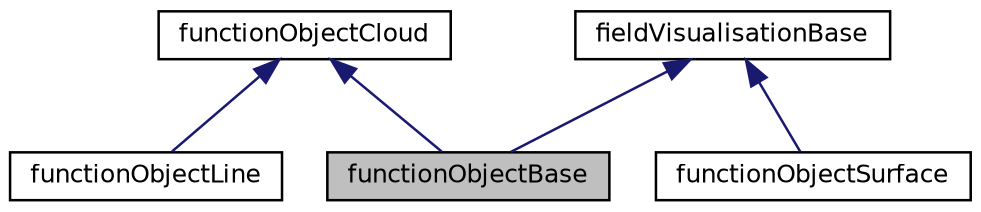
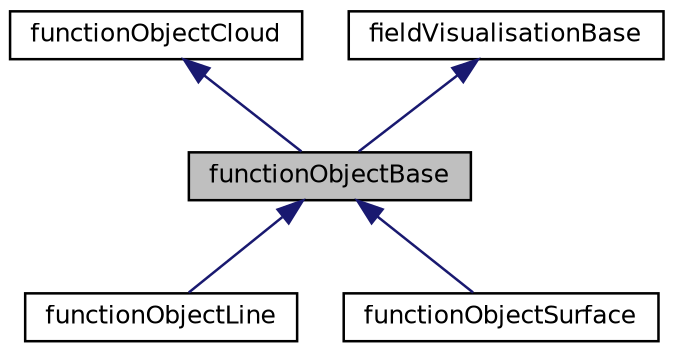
edge "functionObjectLine" -> "functionObjectCloud": now "functionObjectLine" -> "functionObjectBase"
edge "functionObjectSurface" -> "fieldVisualisationBase": now "functionObjectSurface" -> "functionObjectBase"
